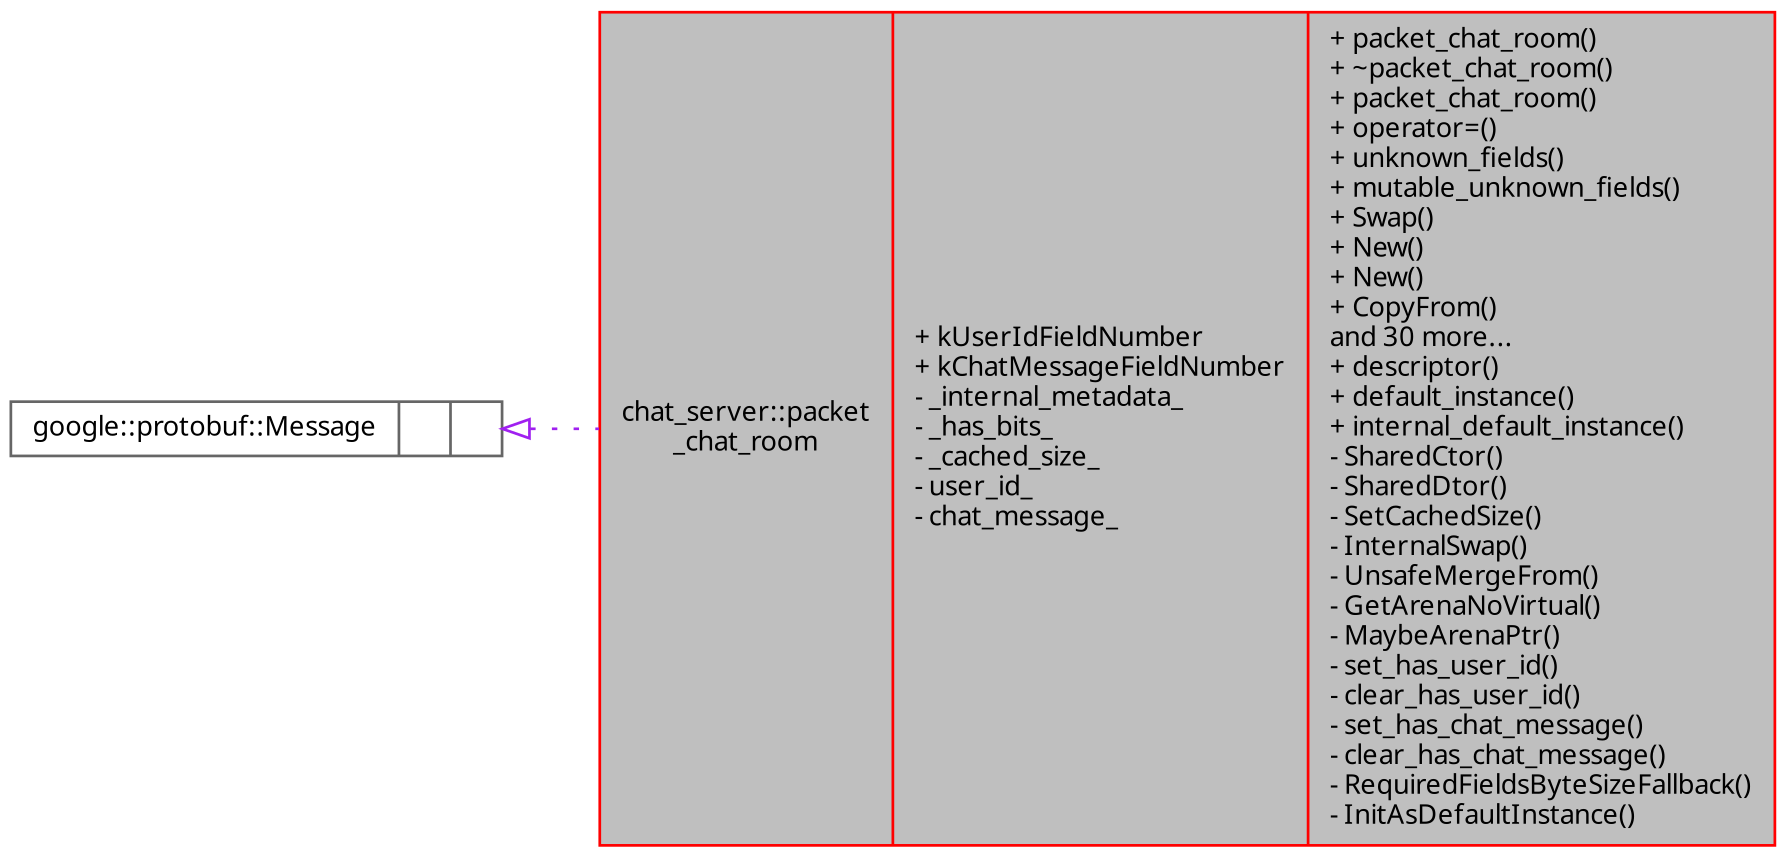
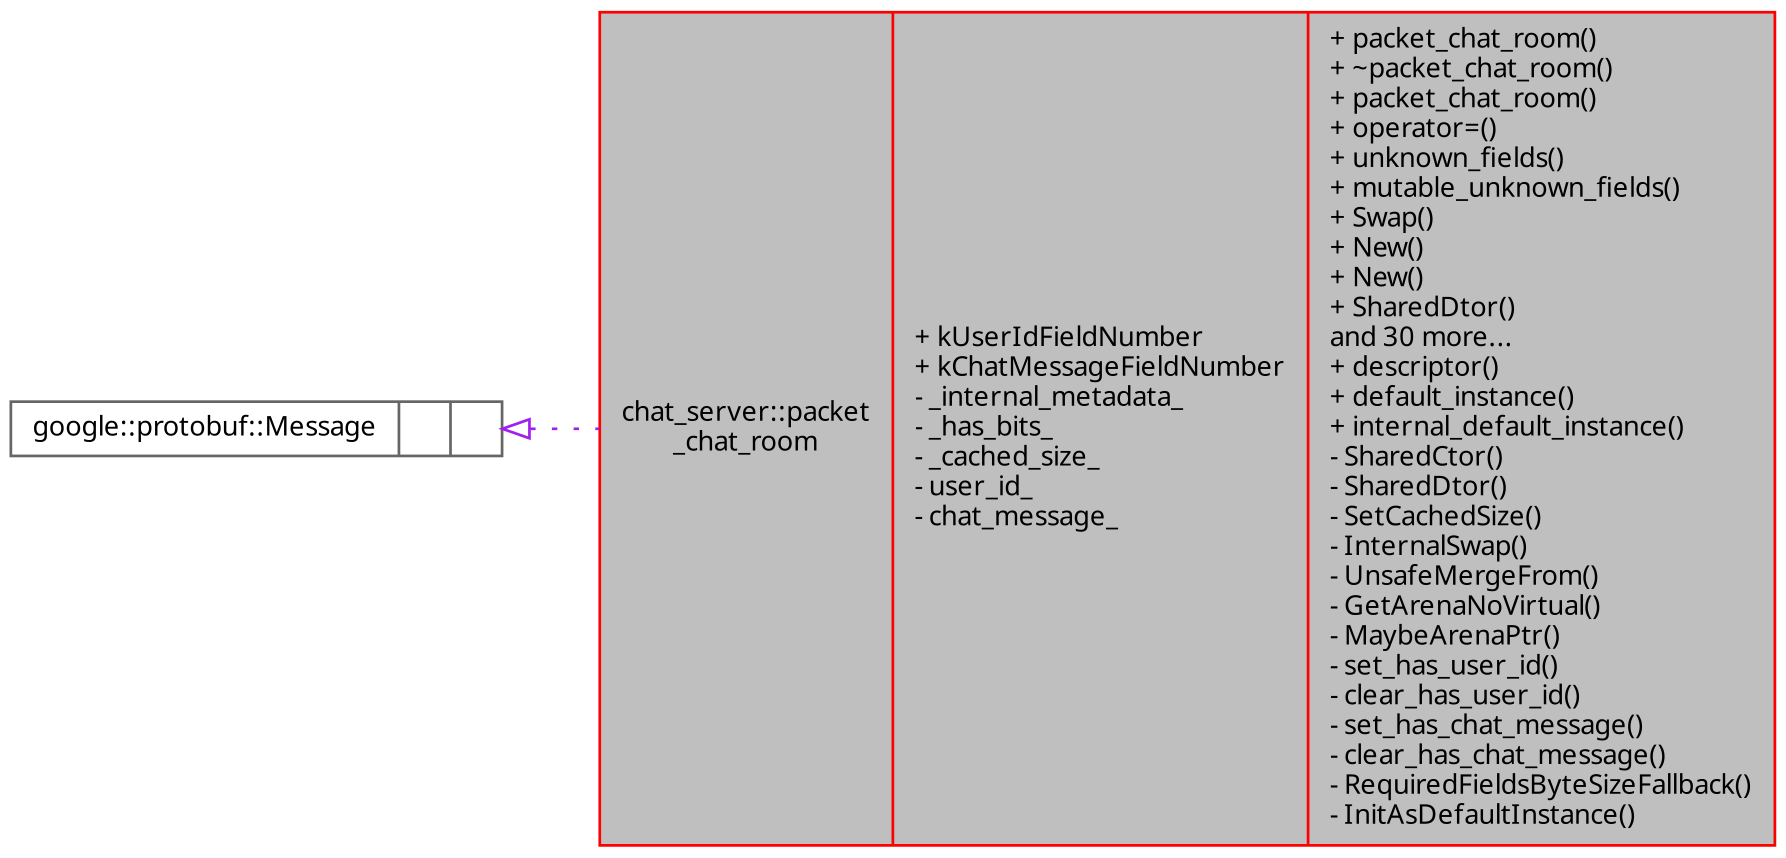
node "chat_server::packet": text "+ CopyFrom()" -> "+ SharedDtor()"
